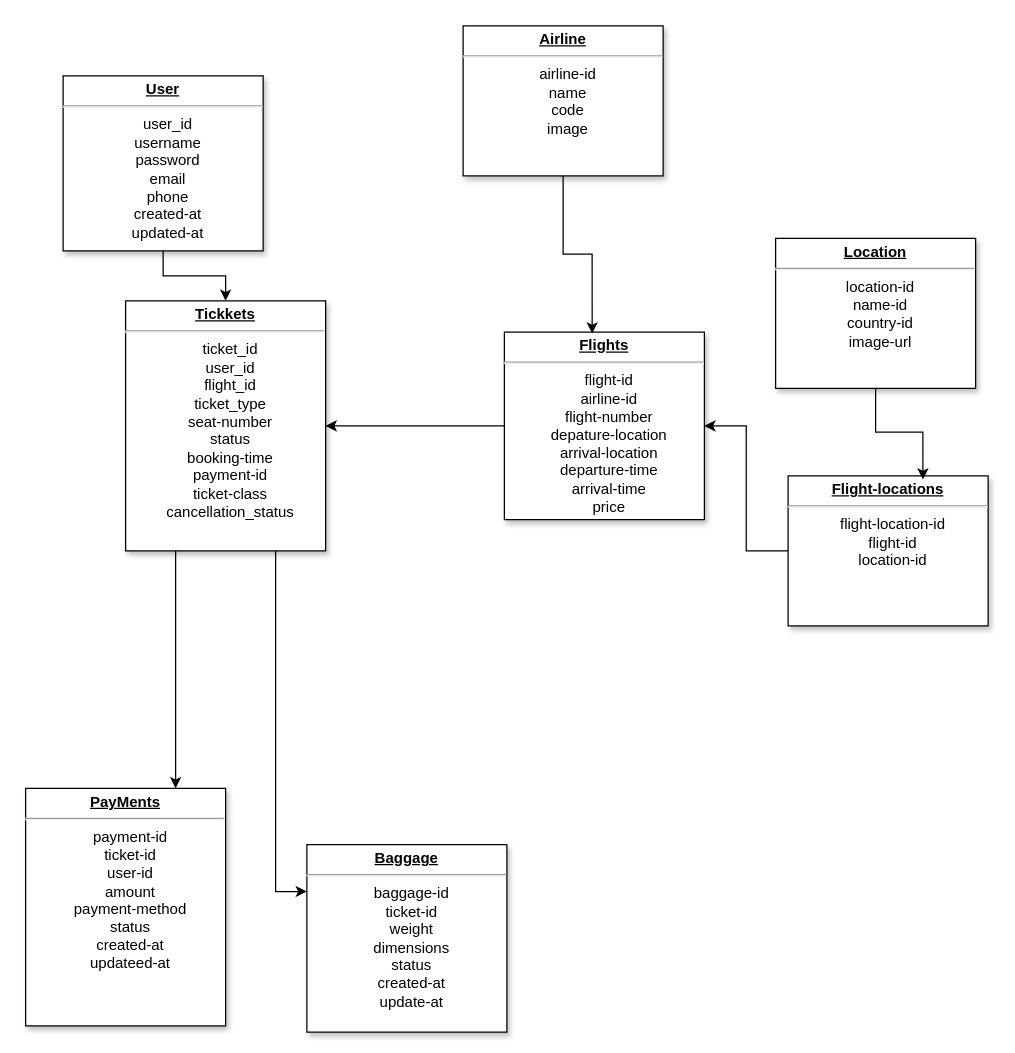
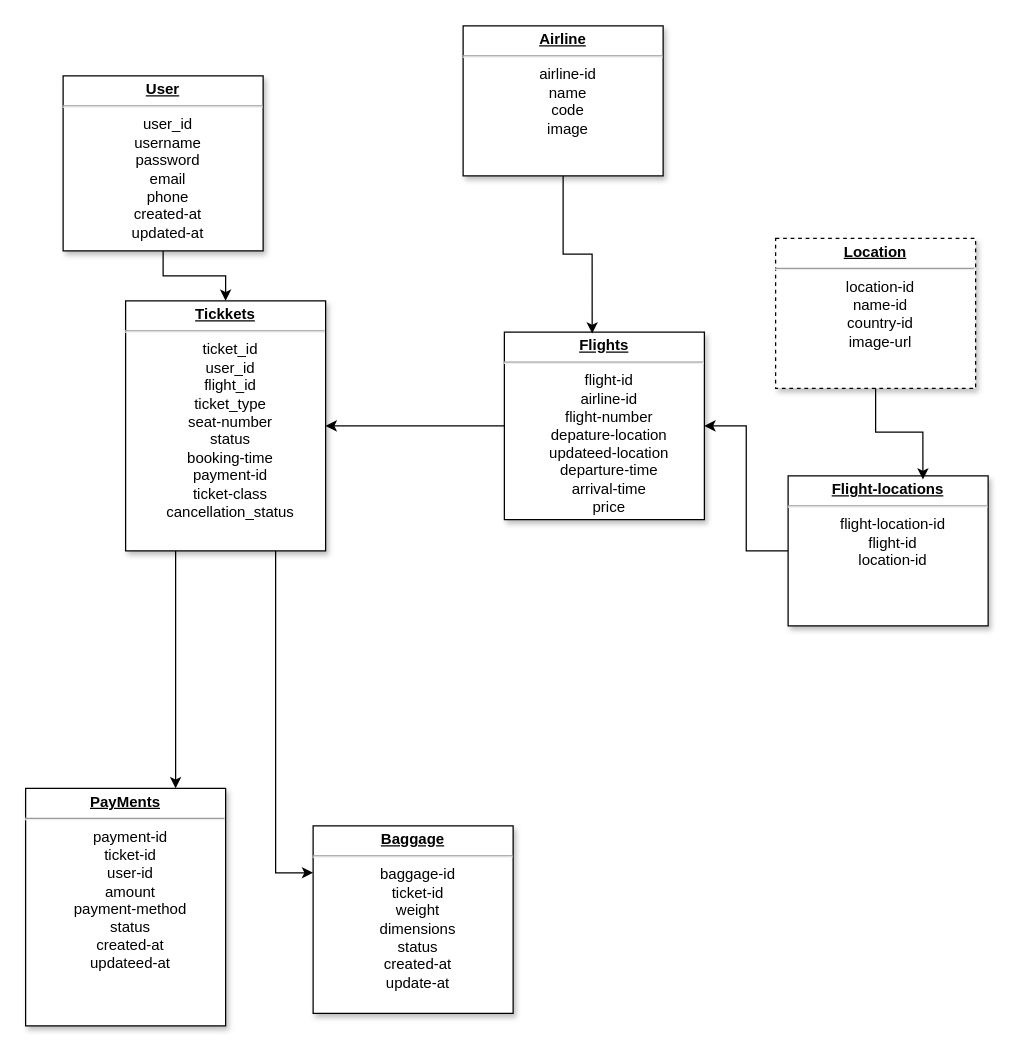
node "Location location-id name-id country-id image-url": style solid -> dashed
node "Flights flight-id airline-id flight-number depature-location arrival-location departure-time arrival-time price": label "Flights flight-id airline-id flight-number depature-location arrival-location departure-time arrival-time price" -> "Flights flight-id airline-id flight-number depature-location updateed-location departure-time arrival-time price"
node "Baggage baggage-id ticket-id weight dimensions status created-at update-at": moved (407, 938) -> (413, 919)
